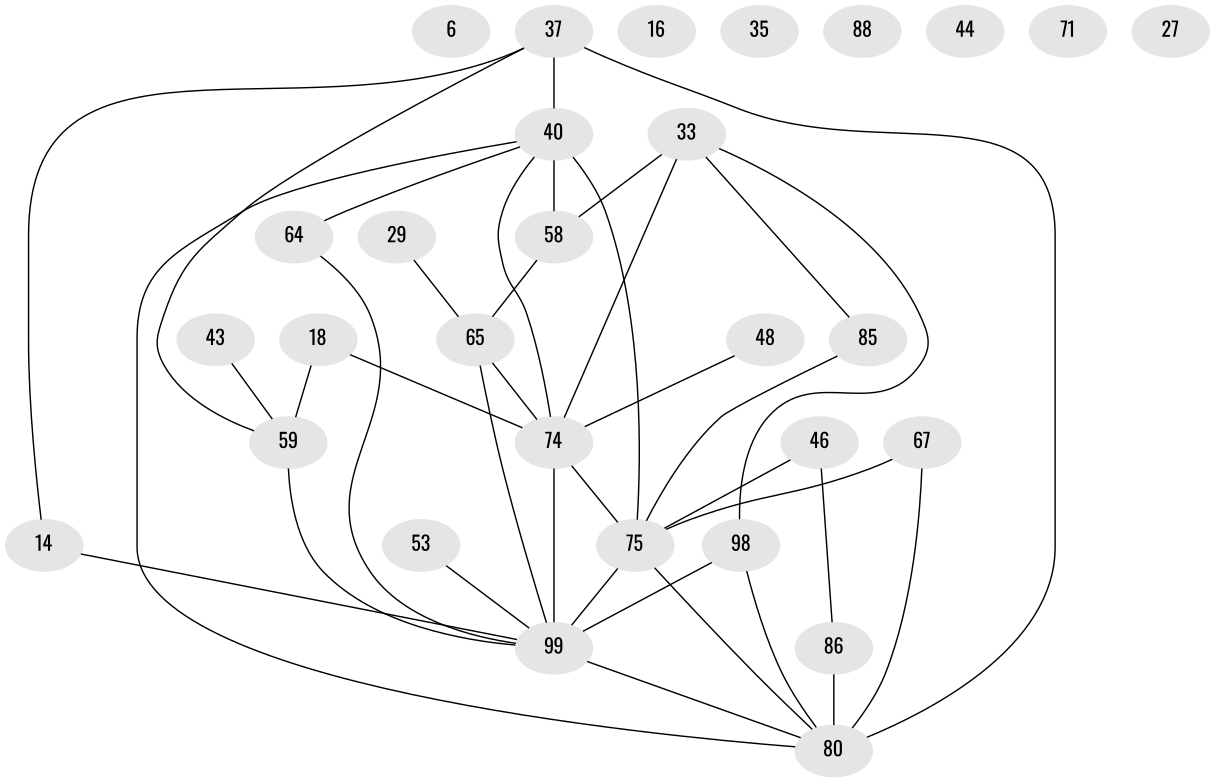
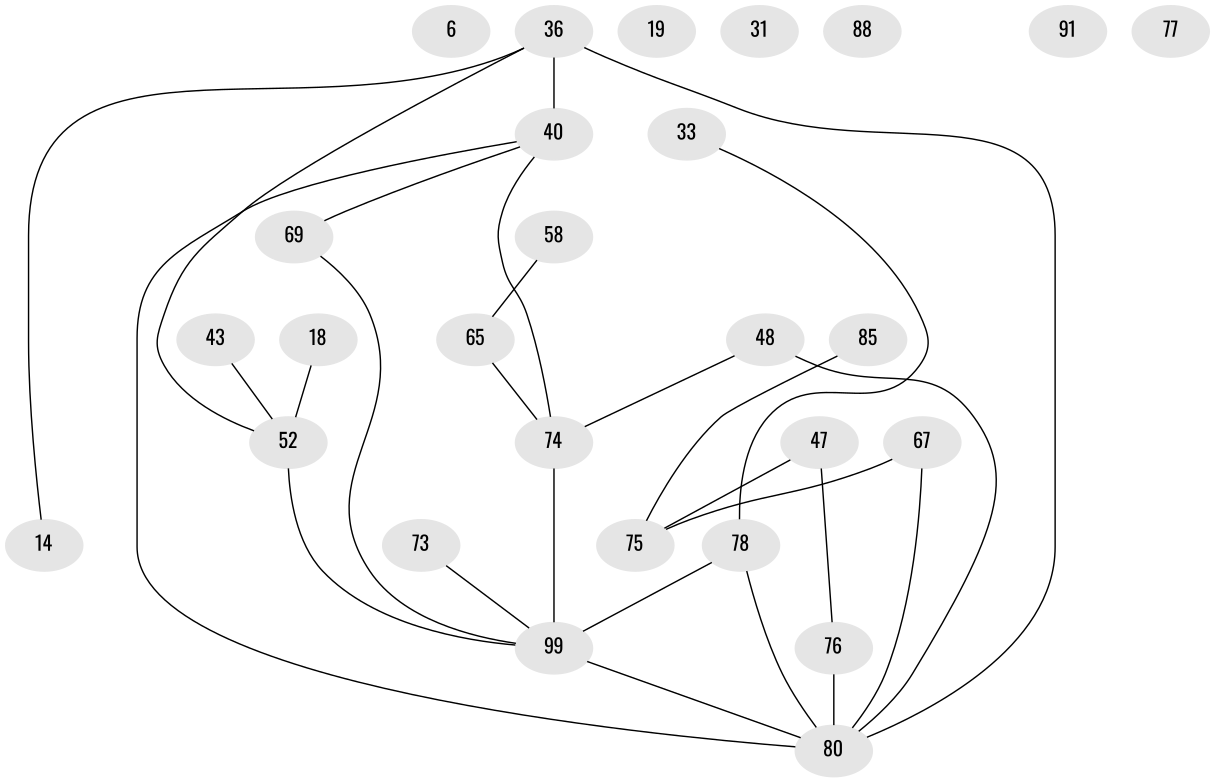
node "37": label "37" -> "36"
node "16": label "16" -> "19"
node "35": label "35" -> "31"
node "44": removed
node "71": label "71" -> "91"
node "27": label "27" -> "77"
edge "40" -- "58": removed
edge "33" -- "58": removed
node "64": label "64" -> "69"
node "29": removed
edge "33" -- "85": removed
edge "33" -- "74": removed
edge "40" -- "75": removed
edge "18" -- "74": removed
node "59": label "59" -> "52"
node "46": label "46" -> "47"
edge "74" -- "75": removed
edge "65" -- "99": removed
node "53": label "53" -> "73"
node "98": label "98" -> "78"
edge "14" -- "99": removed
edge "75" -- "99": removed
node "86": label "86" -> "76"
edge "75" -- "80": now "48" -- "80"
